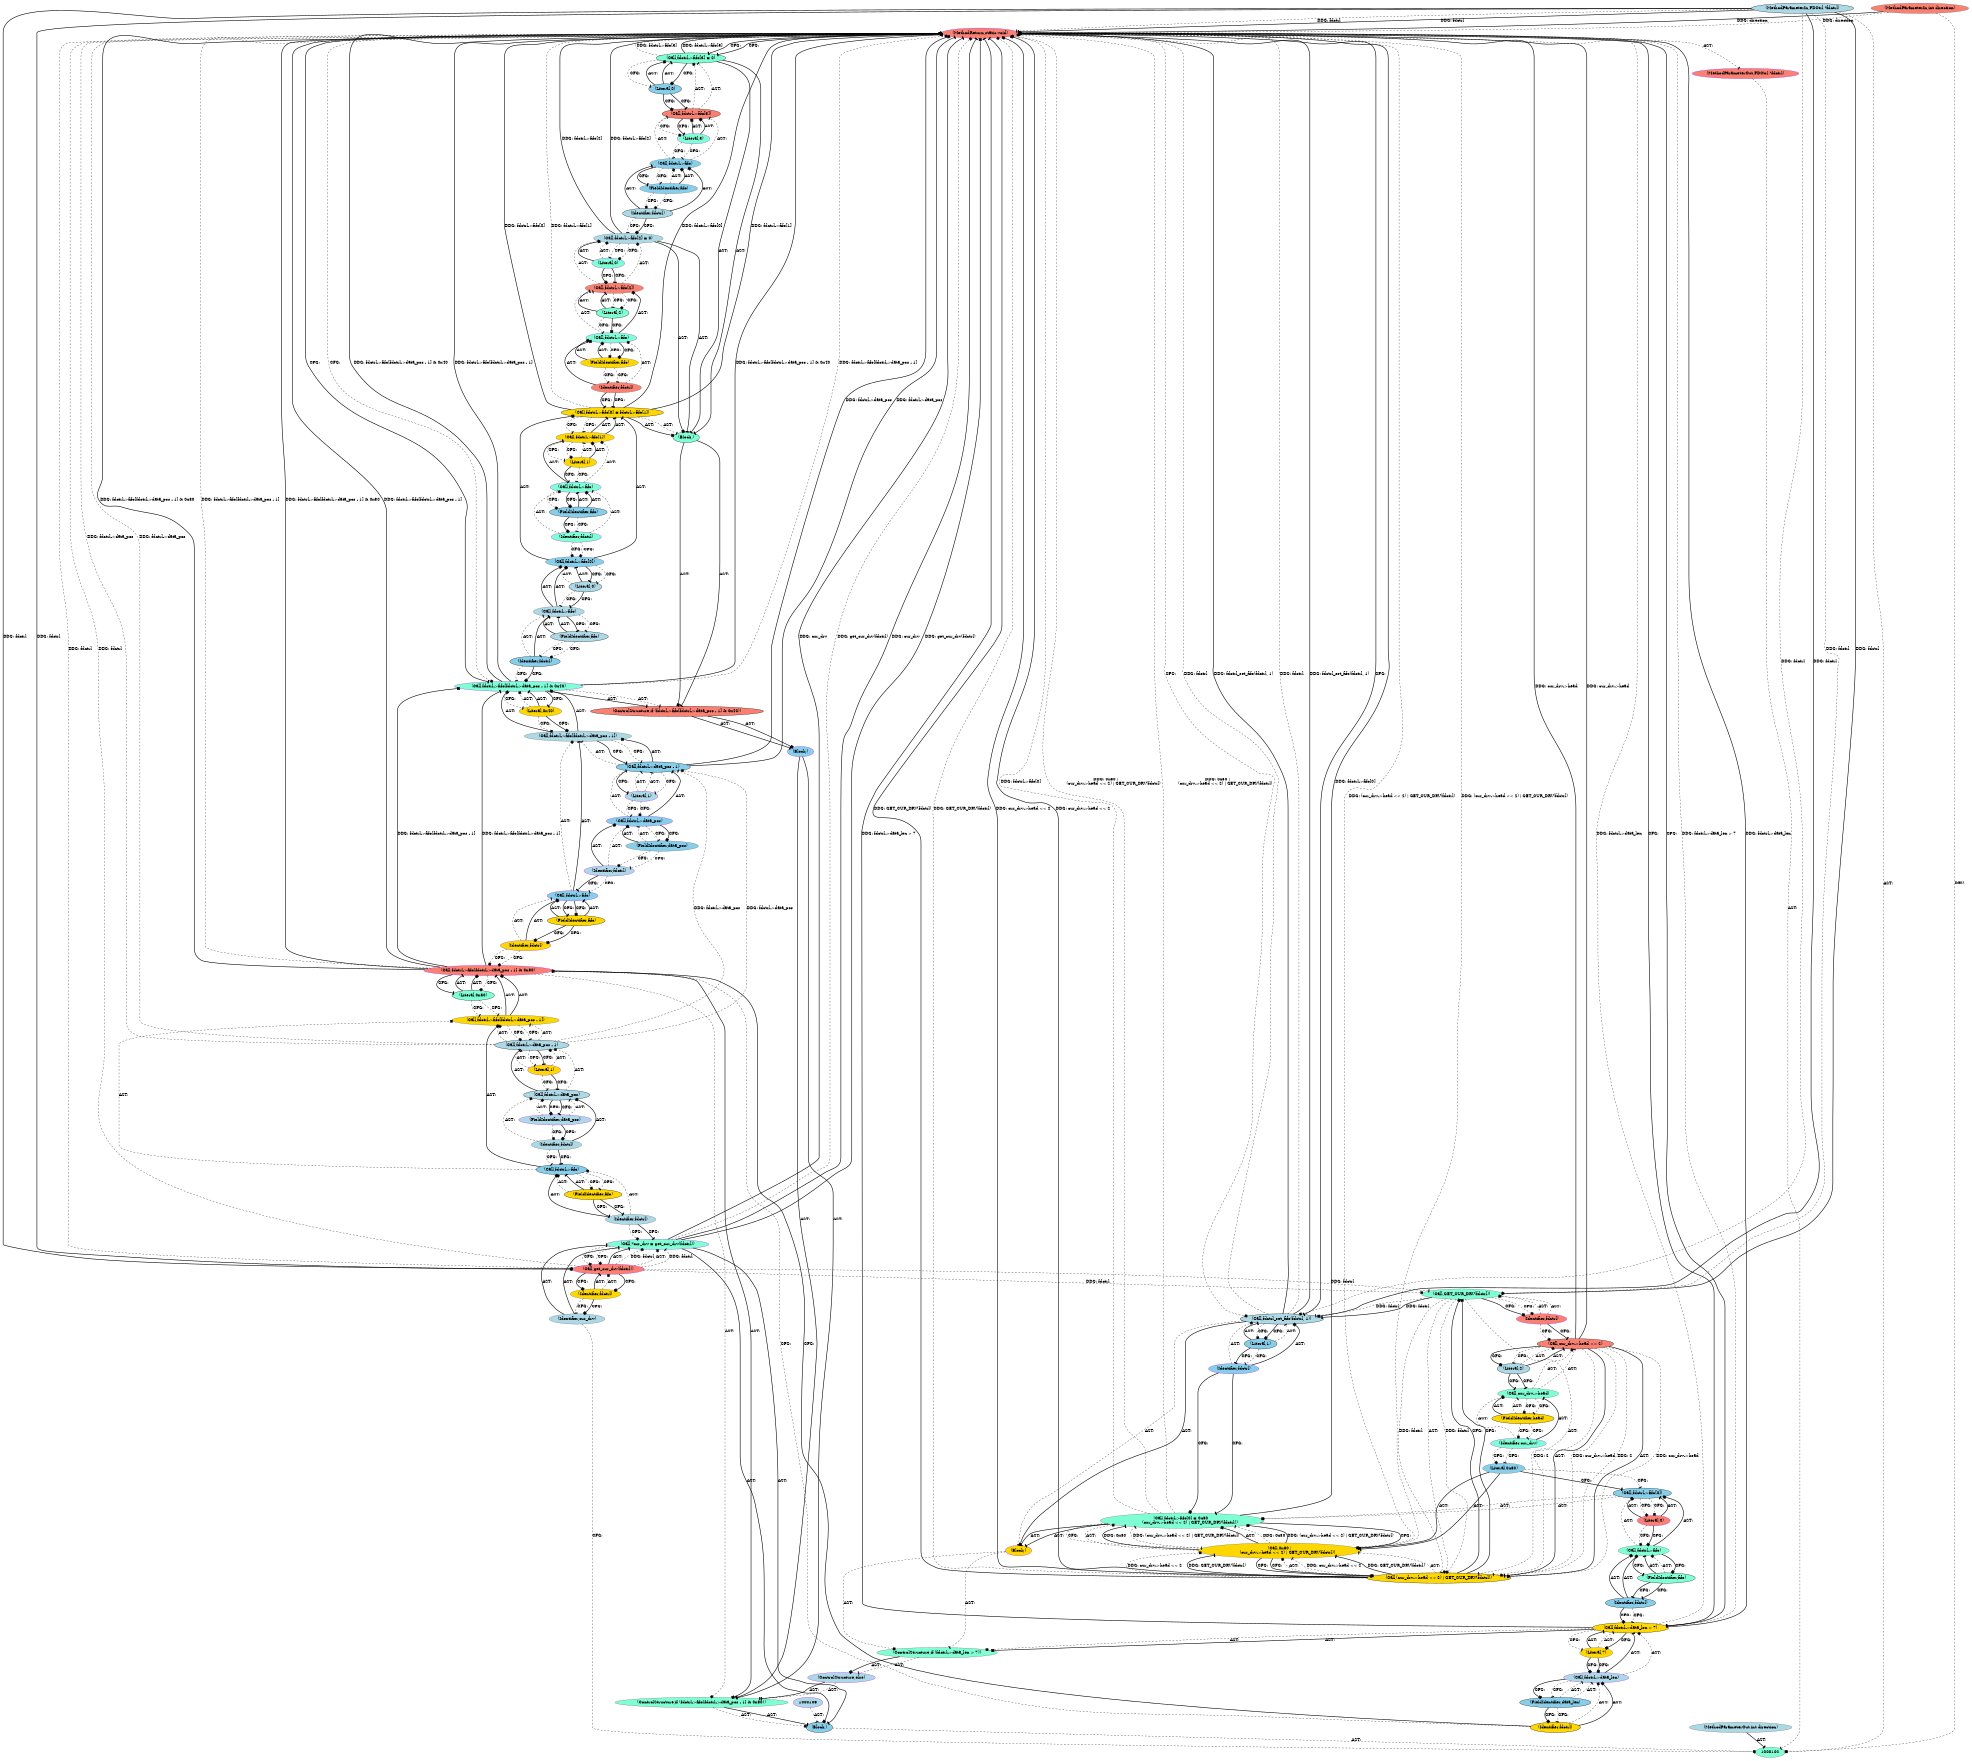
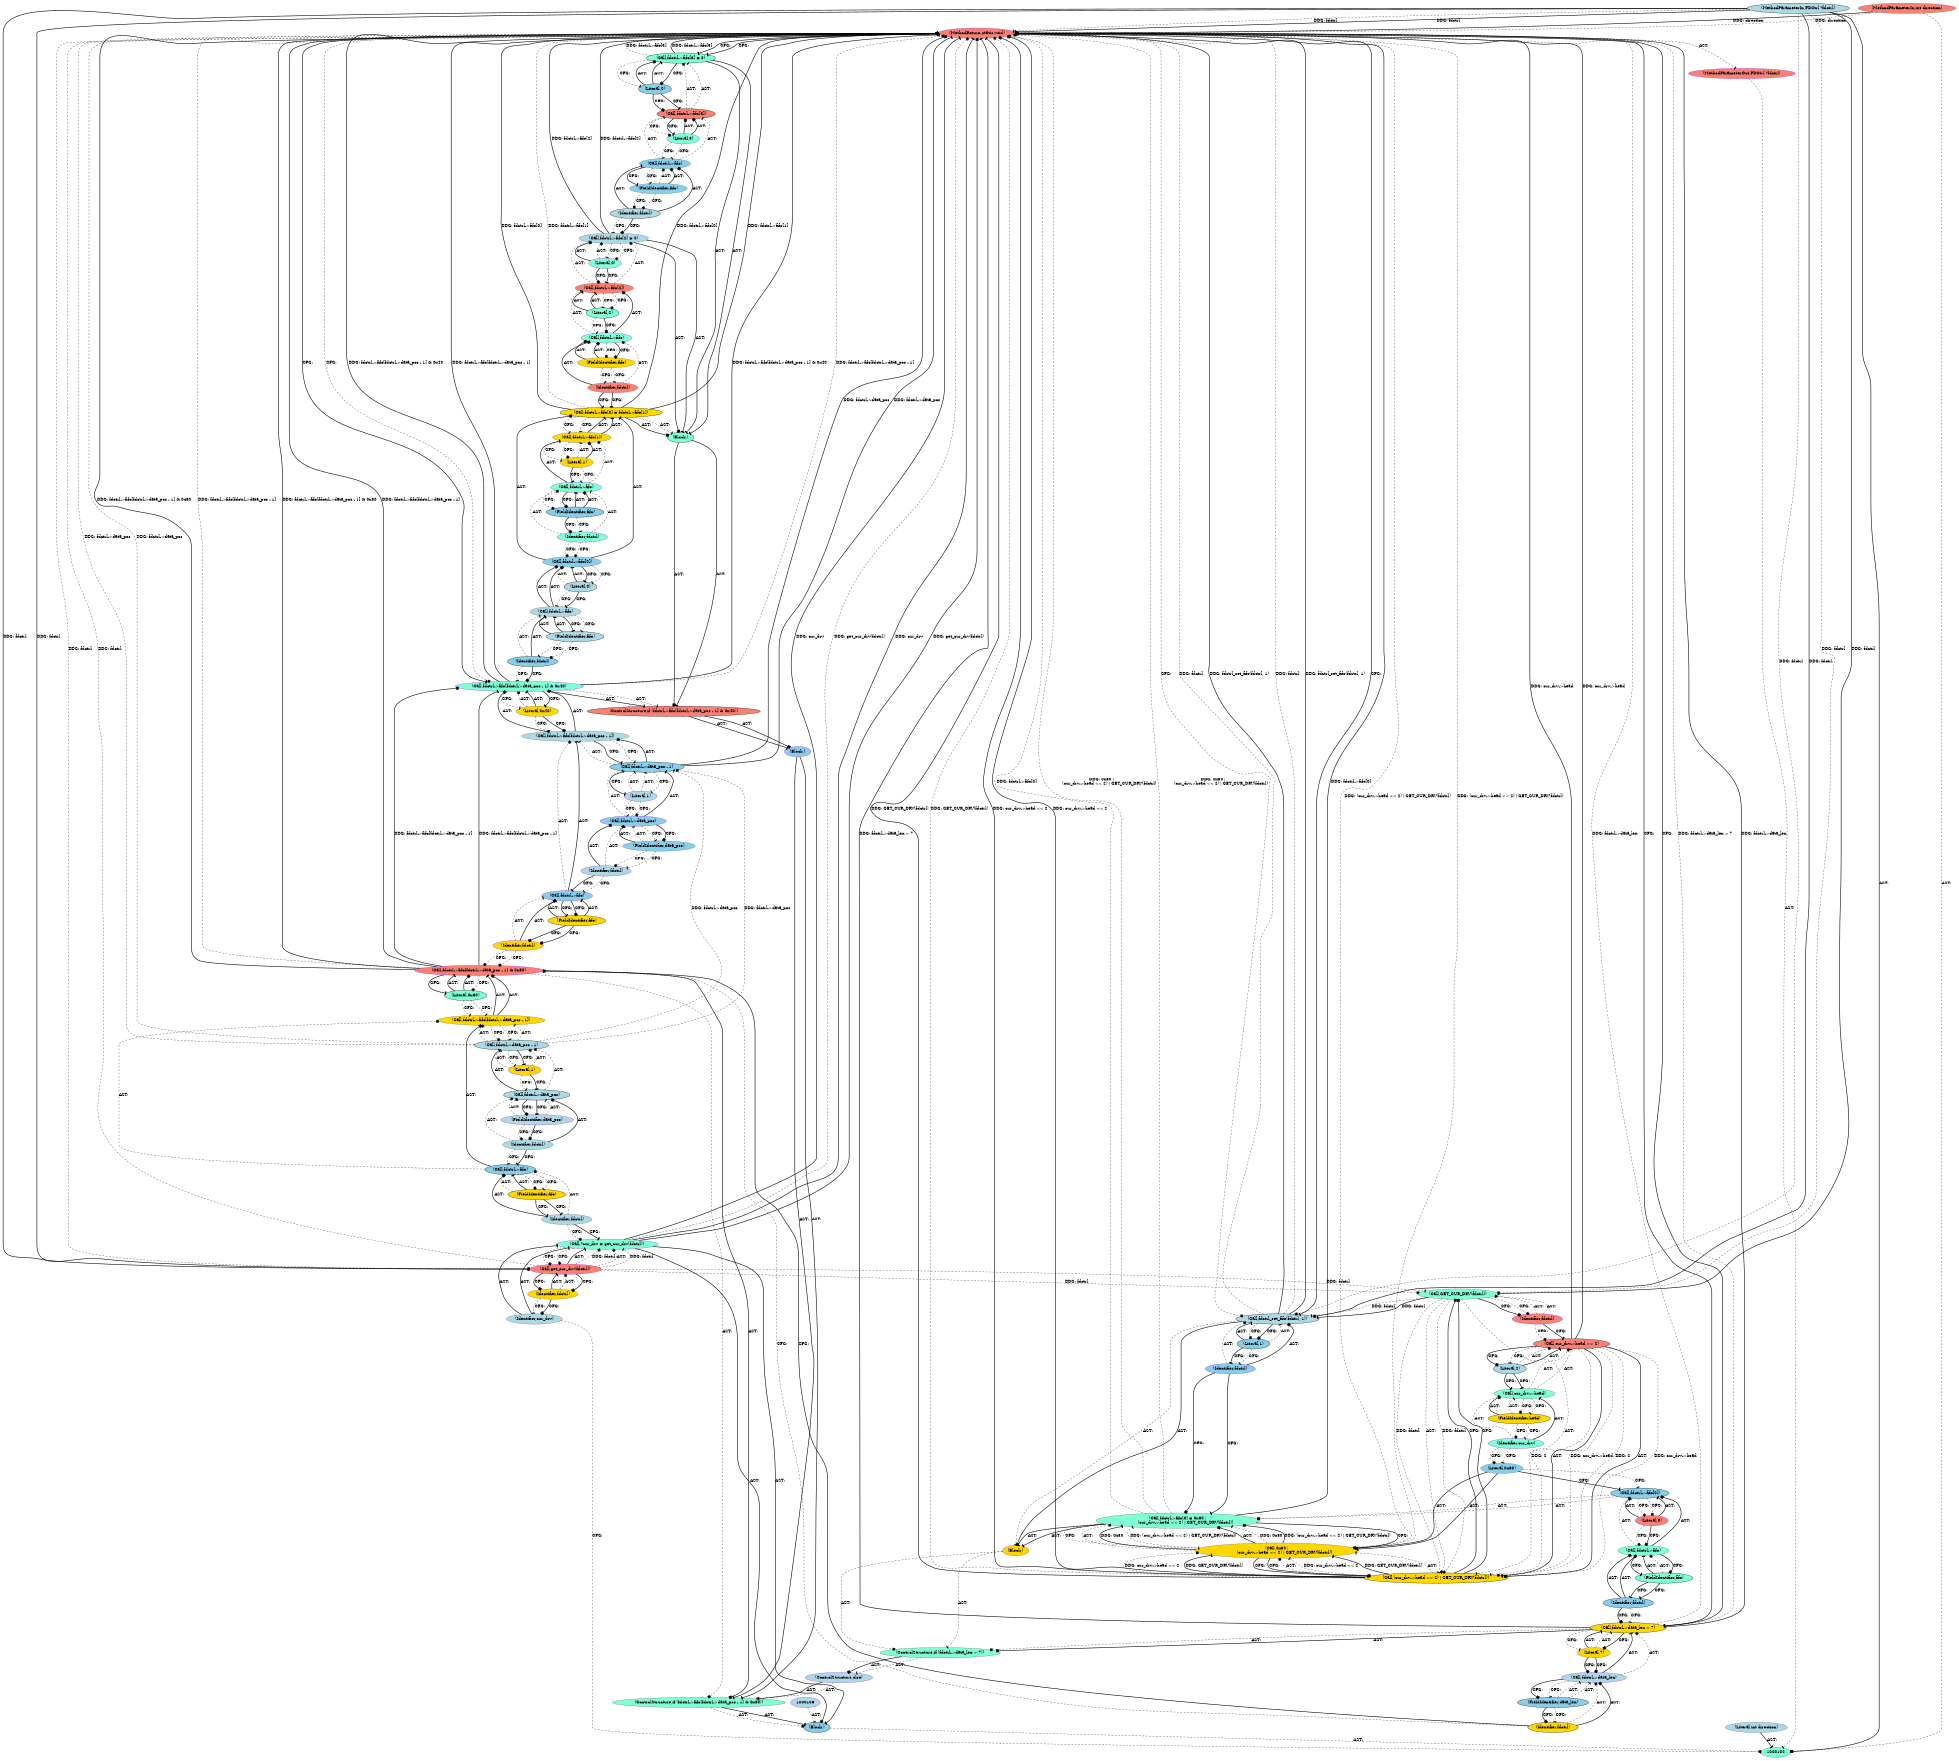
edge "(MethodParameterIn,int direction)" -> "1000102": label "DRV: " -> "AST: "
edge "(MethodParameterIn,FDCtrl *fdctrl)" -> "1000102": style dashed -> bold
node "(MethodParameterOut,int direction)": label "(MethodParameterOut,int direction)" -> "(Literal,int direction)"
